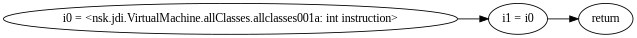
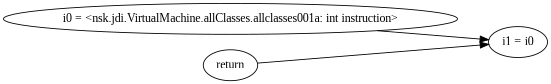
edge "i1 = i0" -> "return": reversed
